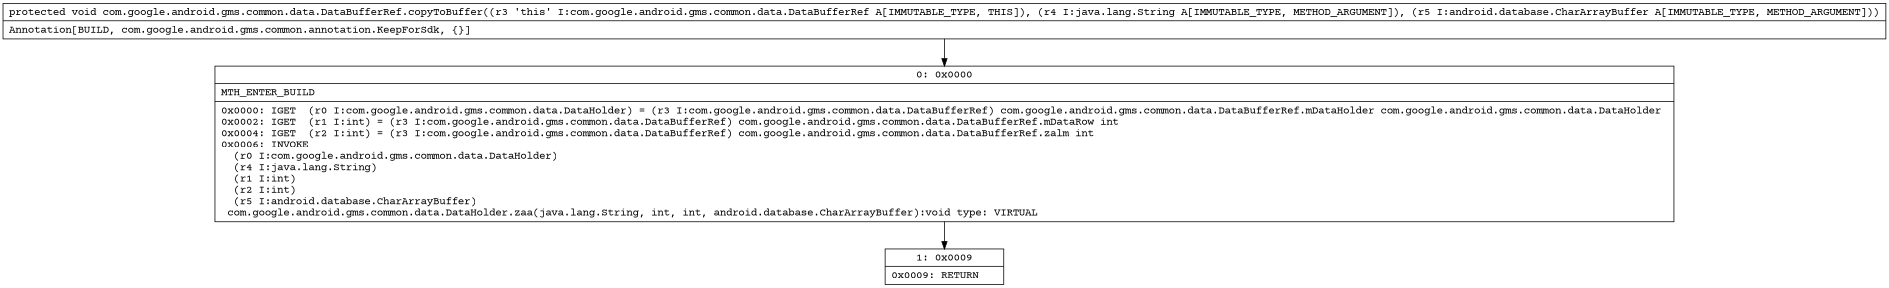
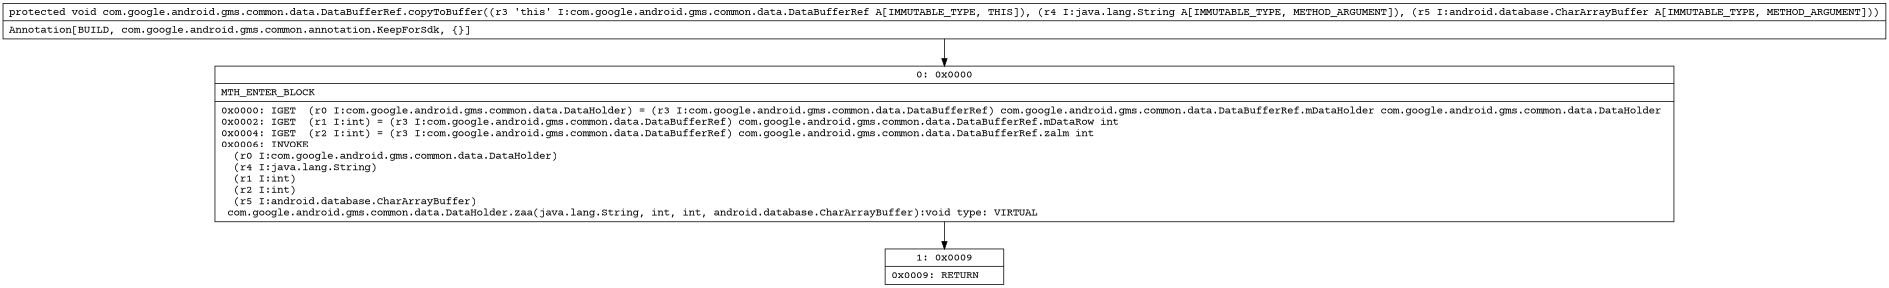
node "0: 0x0000": text "MTH_ENTER_BUILD" -> "MTH_ENTER_BLOCK"
